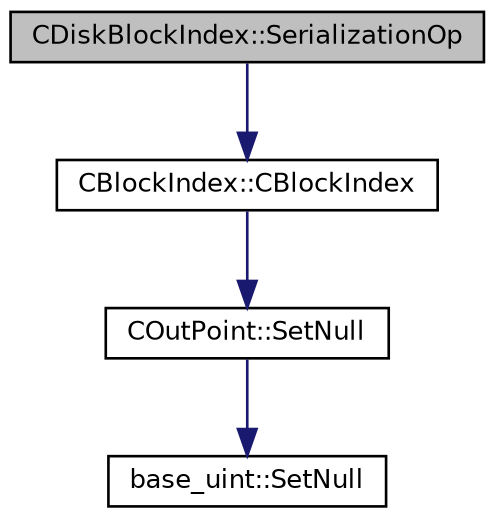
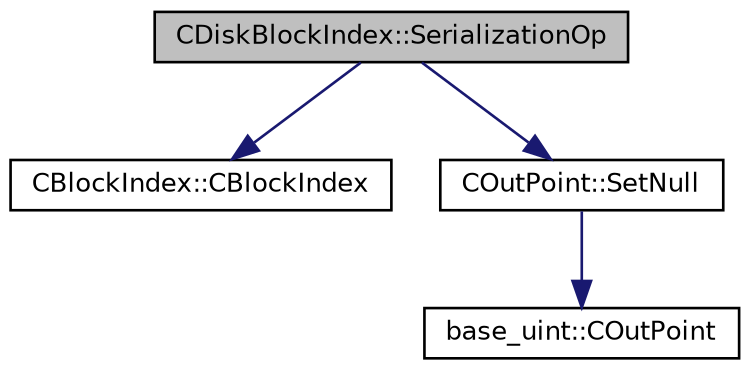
edge "CBlockIndex::CBlockIndex" -> "COutPoint::SetNull": now "CDiskBlockIndex::SerializationOp" -> "COutPoint::SetNull"
node "base_uint::SetNull": label "base_uint::SetNull" -> "base_uint::COutPoint"
